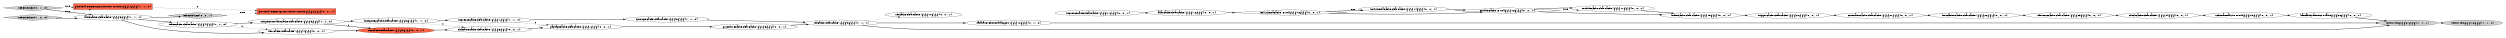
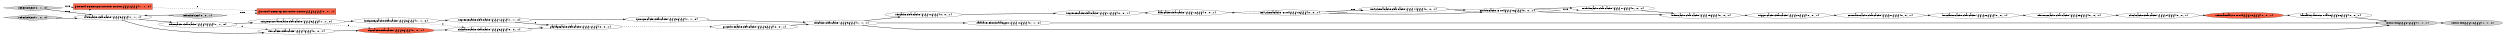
edge "udtCache.clearCache()@@@10@@@['0', '0', '1']" -> "sequenceCache.clearCache()@@@11@@@['0', '0', '1']": added
node "schemaTotalSize = null@@@25@@@['0', '0', '1']": fillcolor white -> tomato
edge "tableCache.clearCache()@@@3@@@['1', '1', '1']" -> "refreshObject['0', '0', '1']": reversed
edge "udfCache.clearCache()@@@9@@@['1', '1', '1']" -> "udtCache.clearCache()@@@10@@@['0', '0', '1']": style dotted -> bold
edge "sequenceCache.clearCache()@@@7@@@['1', '1', '0']" -> "packageCache.clearCache()@@@7@@@['0', '0', '1']": style dashed -> bold
edge "uniqueConstraintCache.clearCache()@@@5@@@['1', '1', '0']" -> "mqtCache.clearCache()@@@5@@@['0', '0', '1']": style bold -> dashed
edge "packageCache.clearCache()@@@7@@@['0', '0', '1']" -> "procedureCache.clearCache()@@@8@@@['0', '0', '1']": style bold -> dashed
